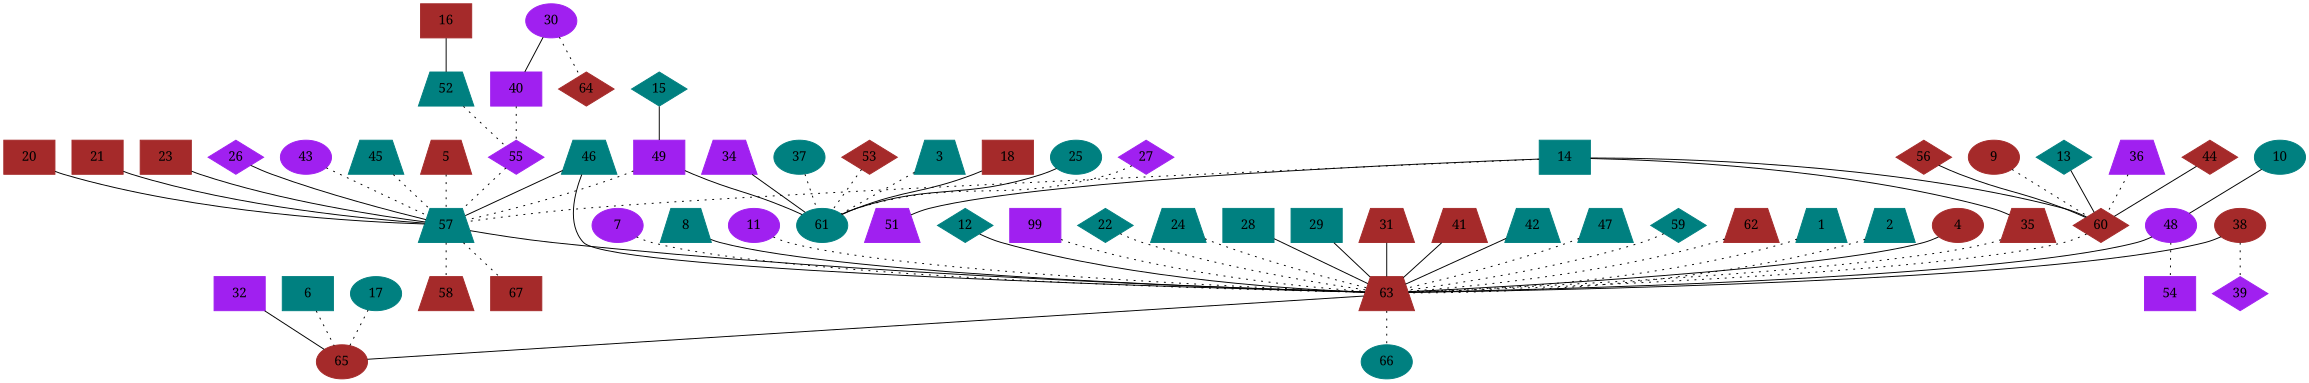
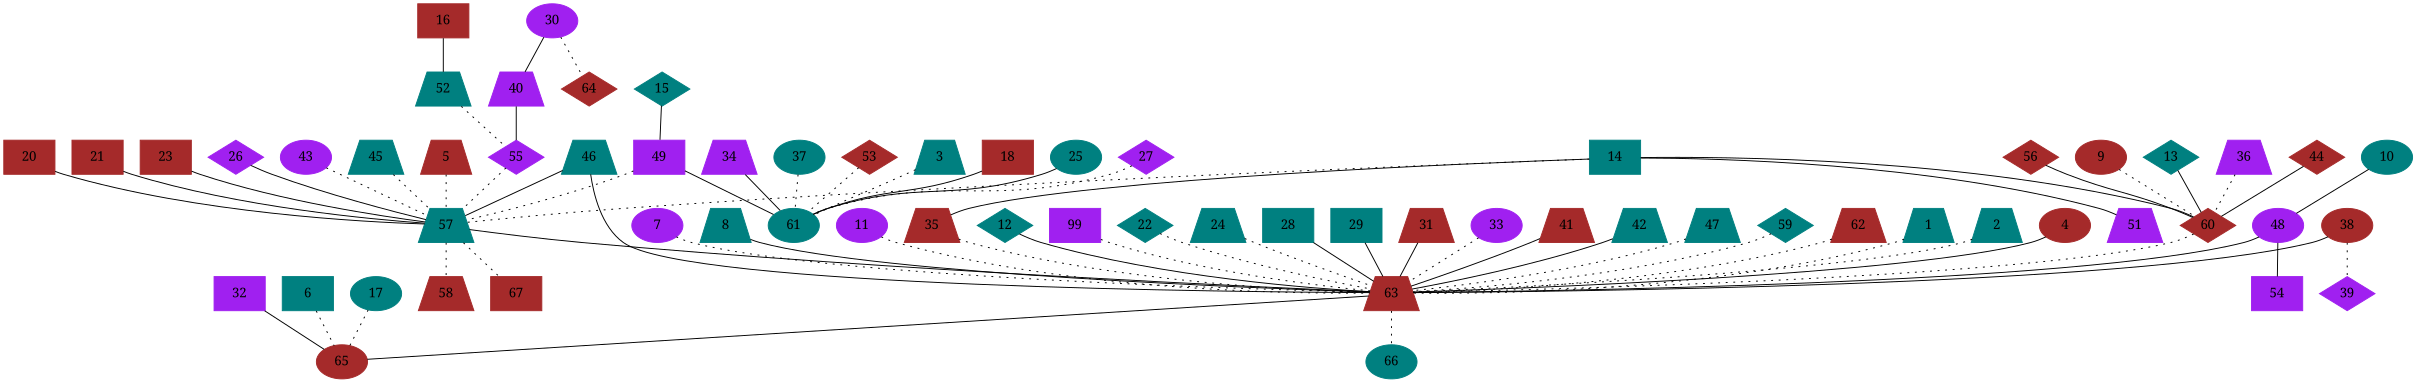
node "40": shape box -> trapezium
edge "40" -- "55": style dotted -> solid
node "33": added
edge "48" -- "54": style dotted -> solid
